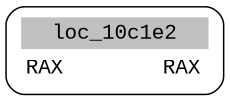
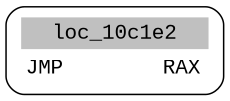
node "loc_10c1e2": text "RAX        RAX" -> "JMP        RAX"
